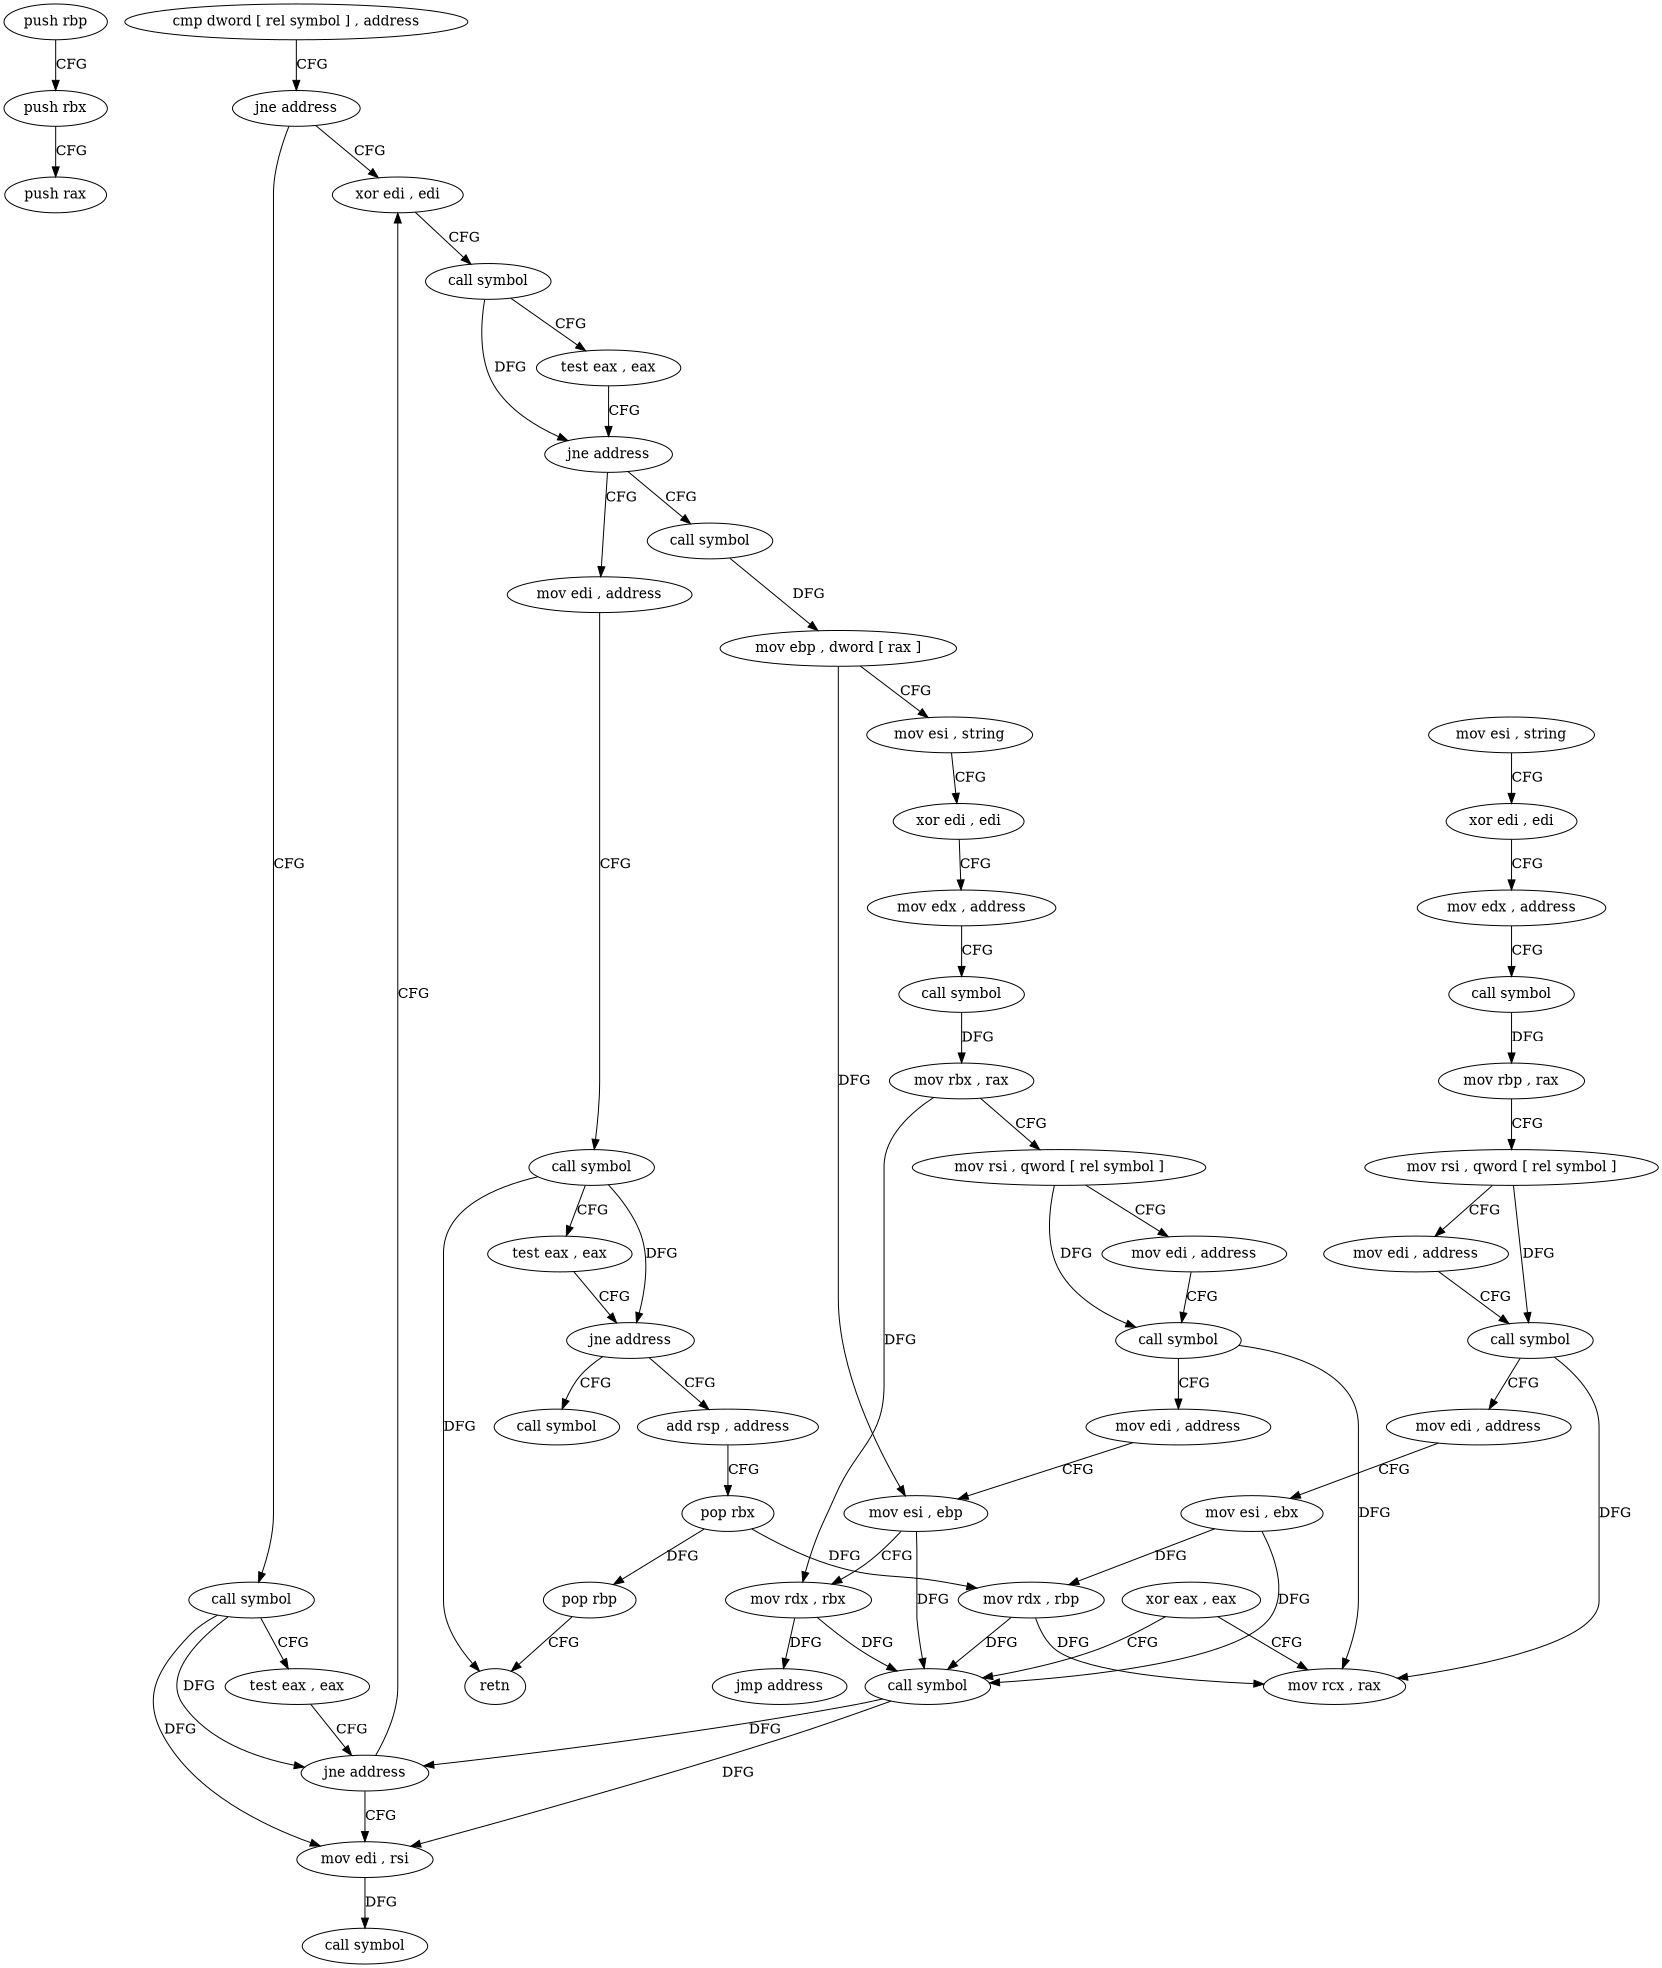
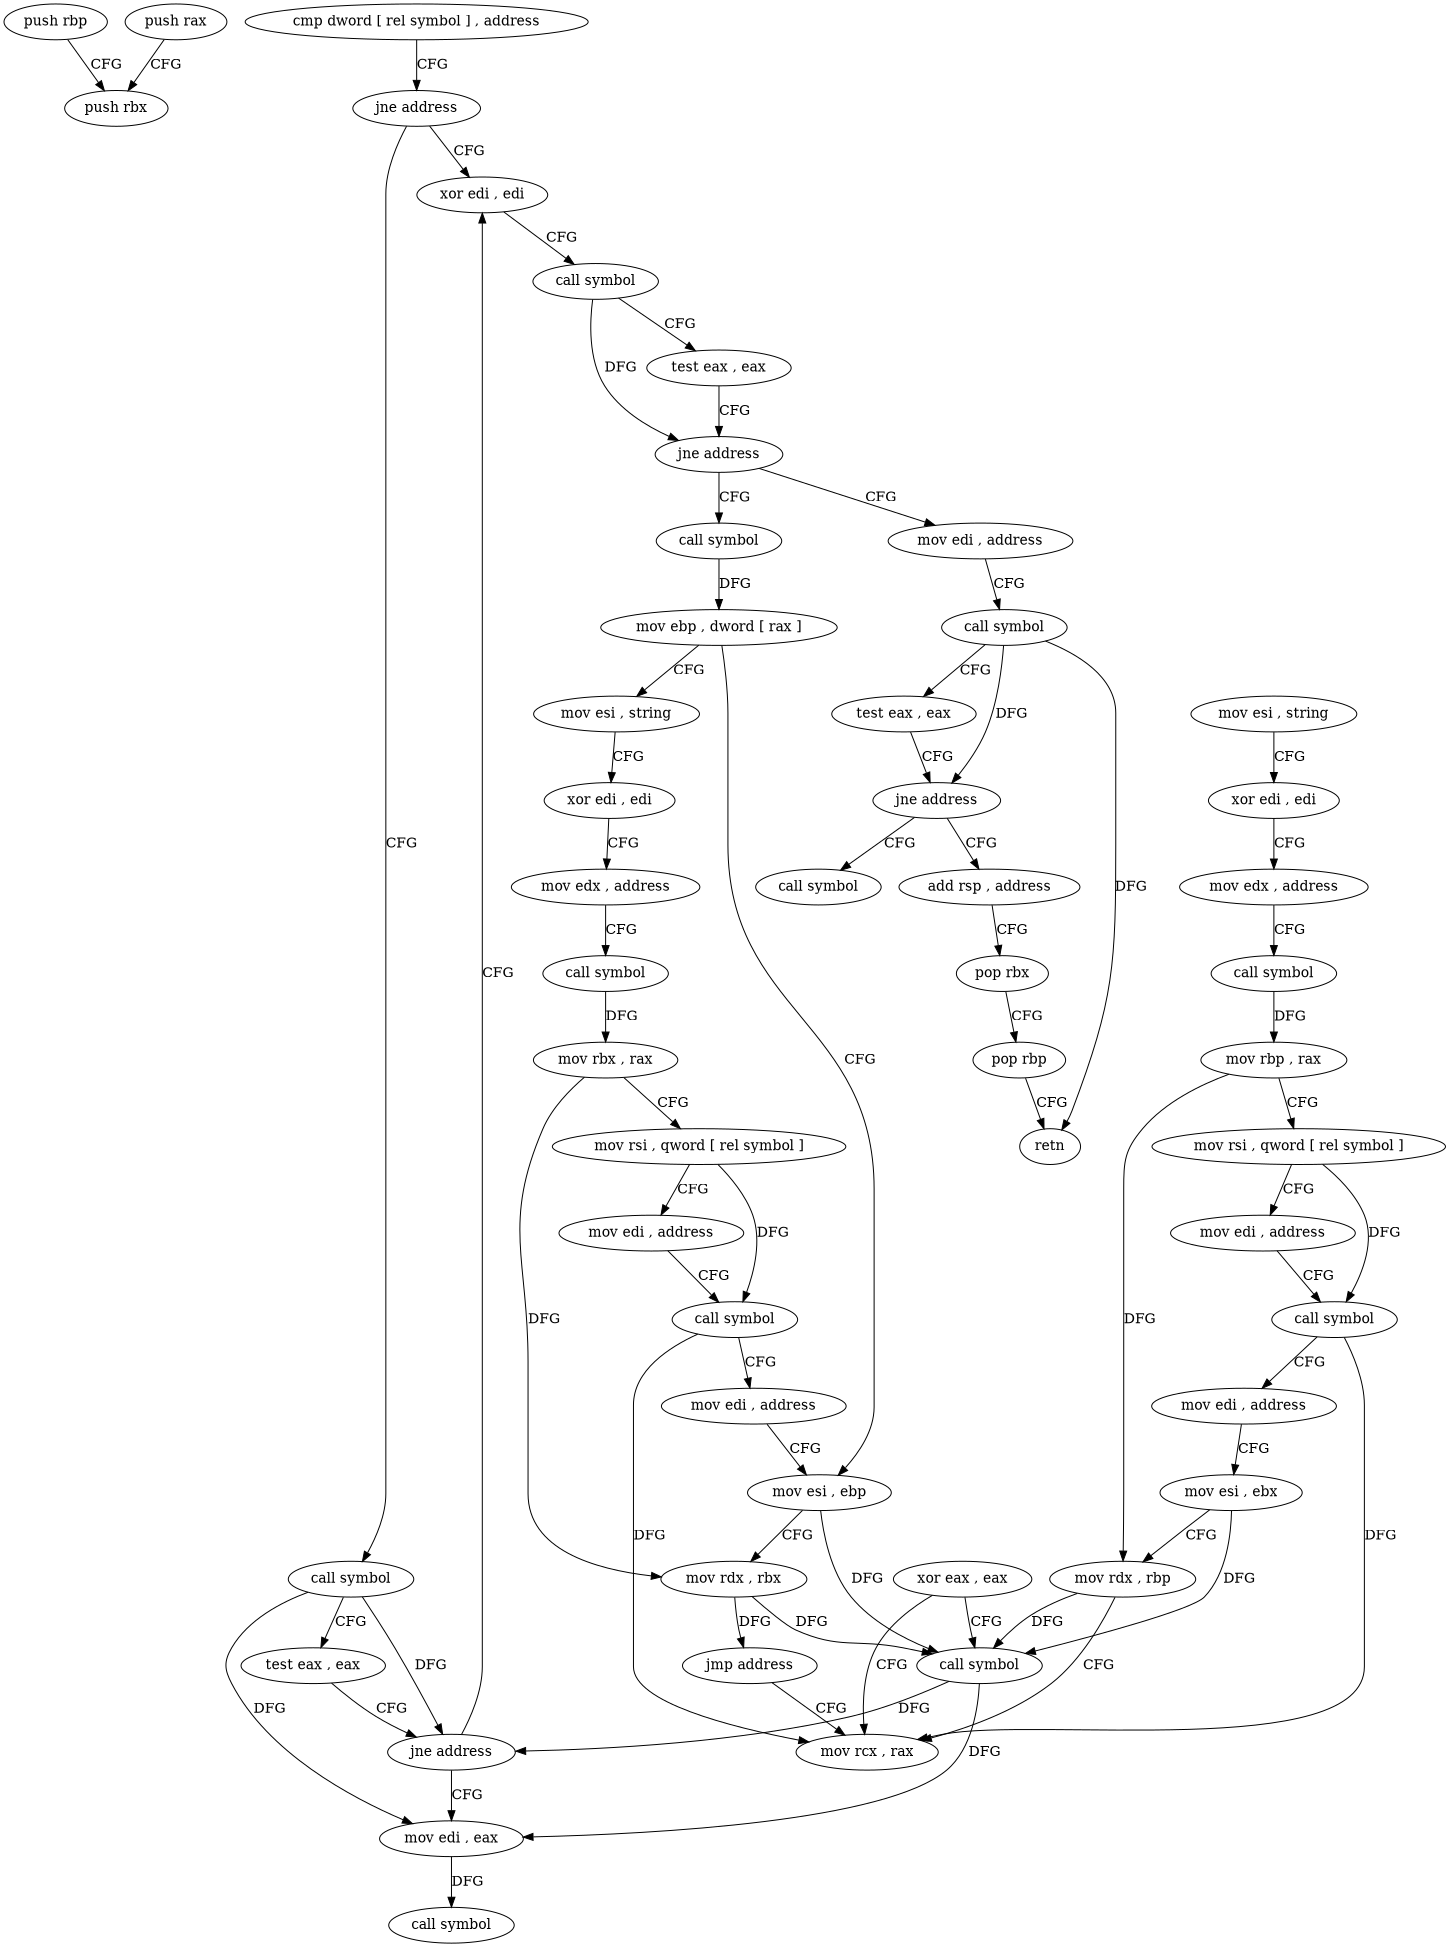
edge "push rbx" -> "push rax": reversed
edge "mov ebp , dword [ rax ]" -> "mov esi , ebp": label "DFG" -> "CFG"
edge "pop rbx" -> "pop rbp": label "DFG" -> "CFG"
edge "mov esi , ebx" -> "mov rdx , rbp": label "DFG" -> "CFG"
edge "pop rbx" -> "mov rdx , rbp": now "mov rbp , rax" -> "mov rdx , rbp"
edge "mov rdx , rbp" -> "mov rcx , rax": label "DFG" -> "CFG"
edge "jmp address" -> "mov rcx , rax": added, label "CFG"
node "mov edi , rsi": label "mov edi , rsi" -> "mov edi , eax"
